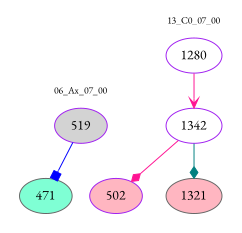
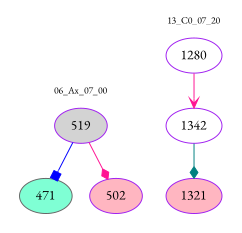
cluster "13_C0_07_00": label "13_C0_07_00" -> "13_C0_07_20"
edge "1342" -> "502": now "519" -> "502"
node "1321": color gray40 -> purple
